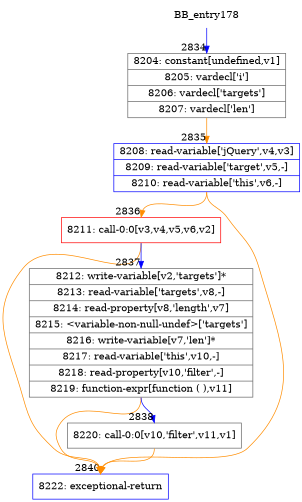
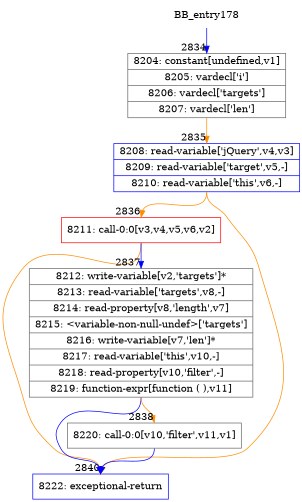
edge "8212: write-variable[v2,'targets']*" -> "8220: call-0:0[v10,'filter',v11,v1]": color blue -> darkorange
edge "8212: write-variable[v2,'targets']*" -> "8222: exceptional-return": color darkorange -> blue
edge "8220: call-0:0[v10,'filter',v11,v1]" -> "8222: exceptional-return": color darkorange -> blue
